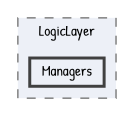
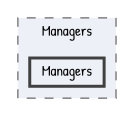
cluster "LogicLayer": label "LogicLayer" -> "Managers"
